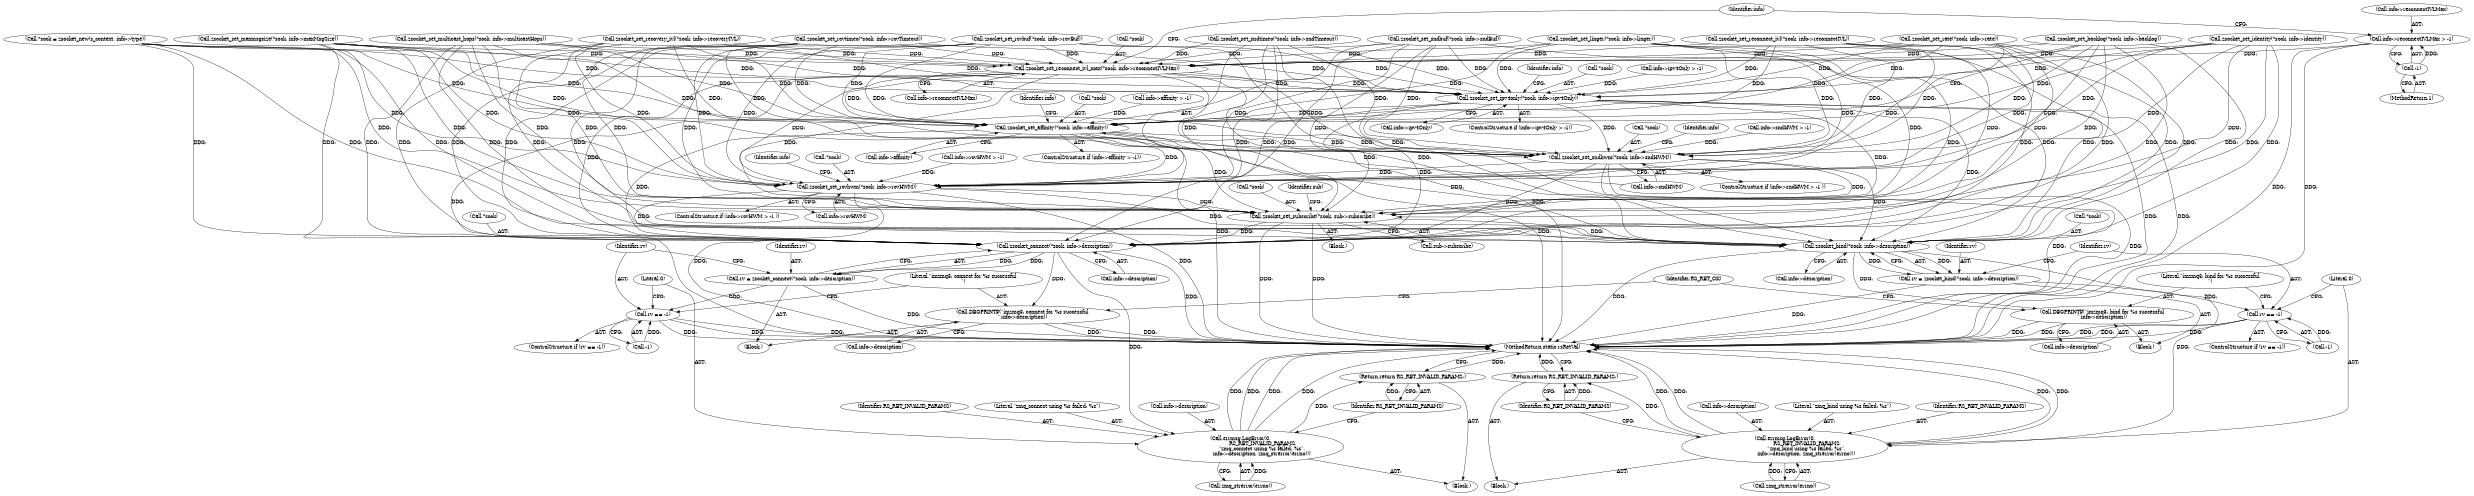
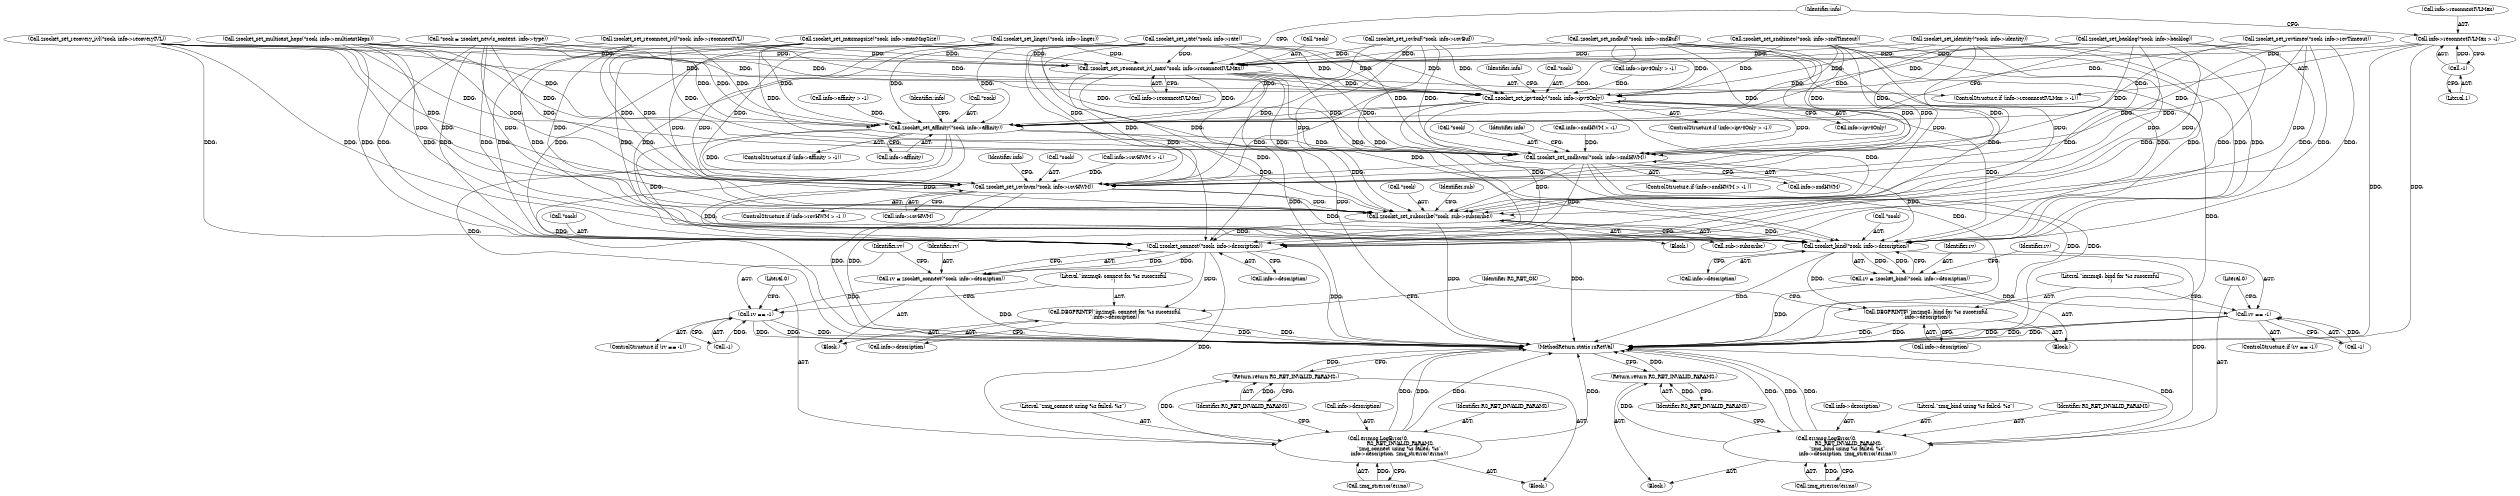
node "(ControlStructure,if (info->reconnectIVLMax > -1))": added
node "(MethodReturn,1)": label "(MethodReturn,1)" -> "(Literal,1)"
edge "(Call,zsocket_set_sndtimeo(*sock, info->sndTimeout))" -> "(Call,zsocket_set_rcvhwm(*sock, info->rcvHWM))": label "AST: " -> "DDG: "
edge "(Call,info->sndHWM)" -> "(Call,zsocket_set_affinity(*sock, info->affinity))": now "(Call,zsocket_set_sndtimeo(*sock, info->sndTimeout))" -> "(Call,zsocket_set_affinity(*sock, info->affinity))"
